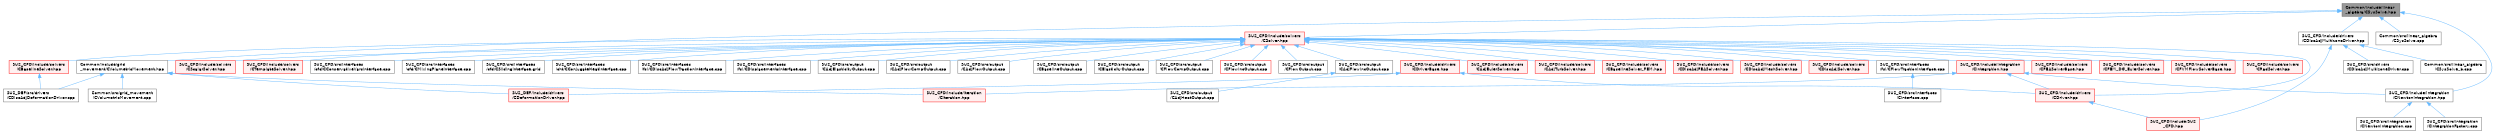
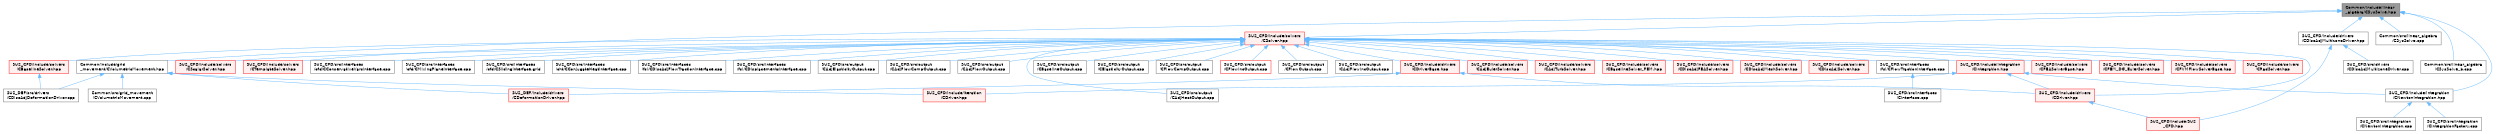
edge "SU2_CFD/include/drivers /CDriverBase.hpp" -> "SU2_CFD/include/solvers /CSolver.hpp": added
edge "Common/src/linear_algebra /CSysSolve_b.cpp" -> "SU2_CFD/include/drivers /CDiscAdjMultizoneDriver.hpp": now "Common/src/linear_algebra /CSysSolve_b.cpp" -> "Common/include/linear _algebra/CSysSolve.hpp"
edge "SU2_CFD/src/output /CAdjHeatOutput.cpp" -> "SU2_CFD/src/output /CAdjFlowIncOutput.cpp": now "SU2_CFD/src/output /CAdjHeatOutput.cpp" -> "SU2_CFD/include/solvers /CSolver.hpp"
node "SU2_CFD/include/iteration /CIteration.hpp": label "SU2_CFD/include/iteration /CIteration.hpp" -> "SU2_CFD/include/iteration /CDriver.hpp"
